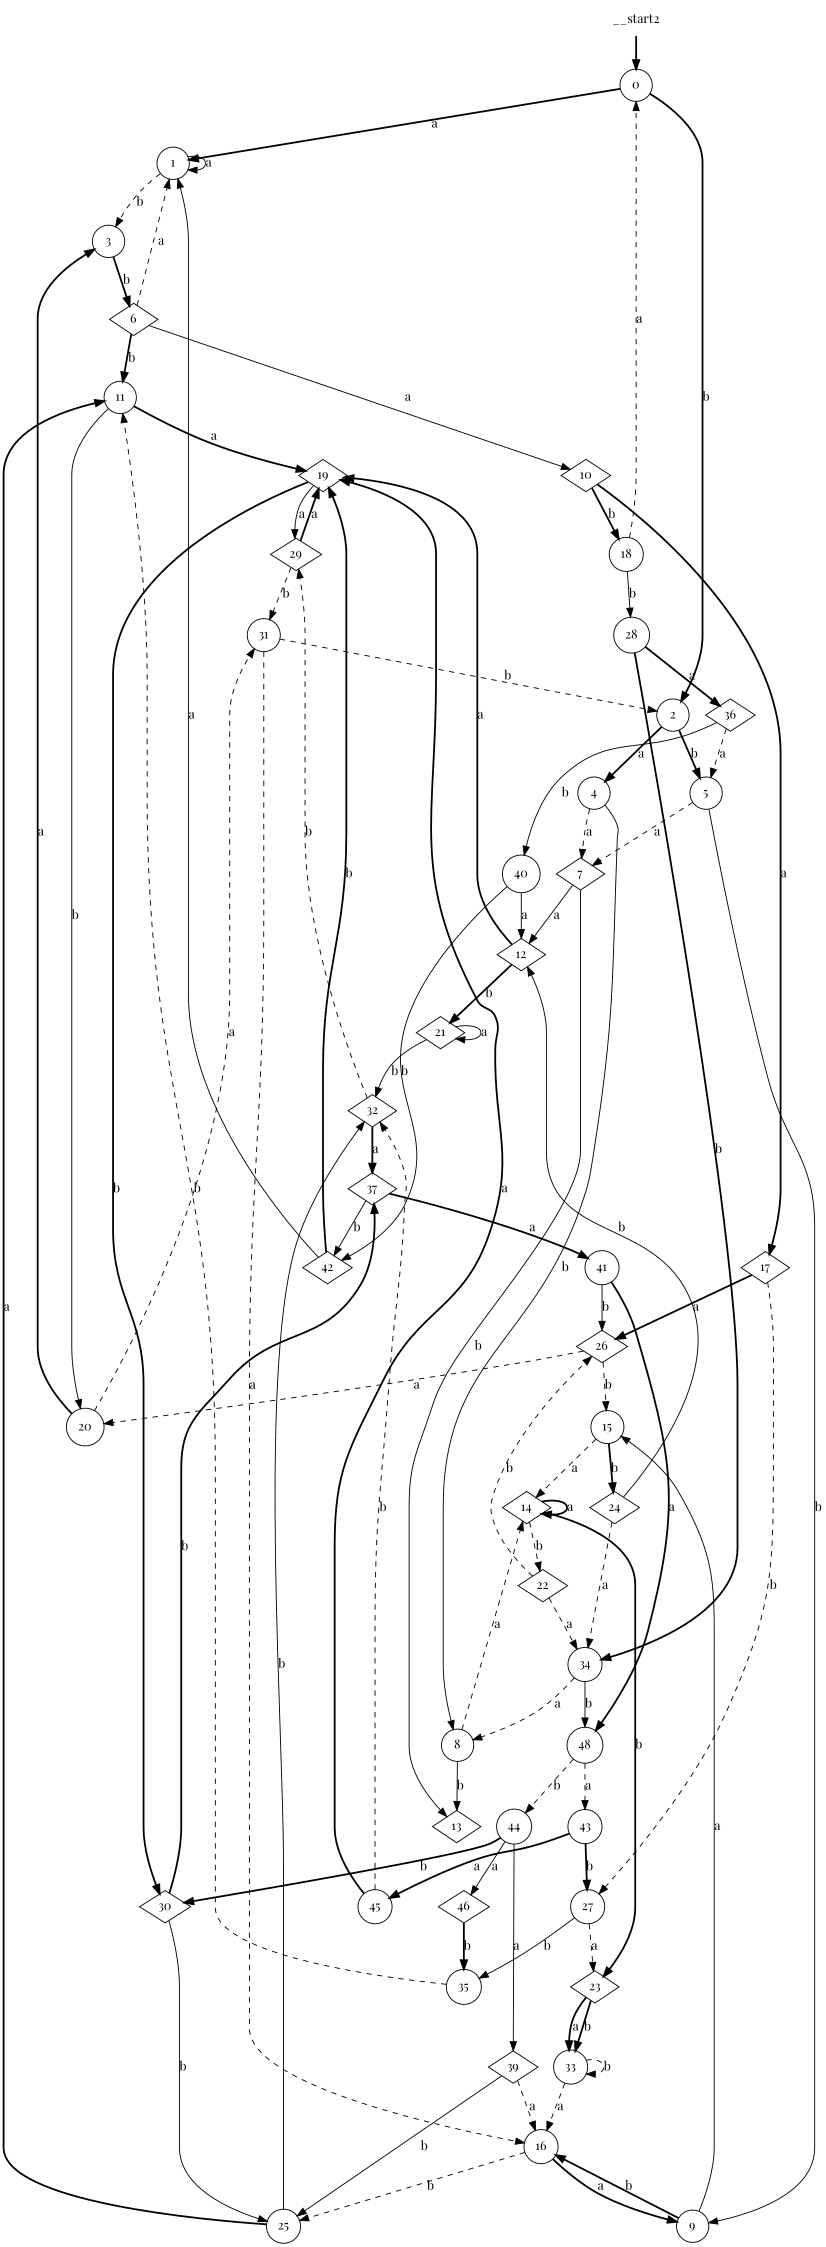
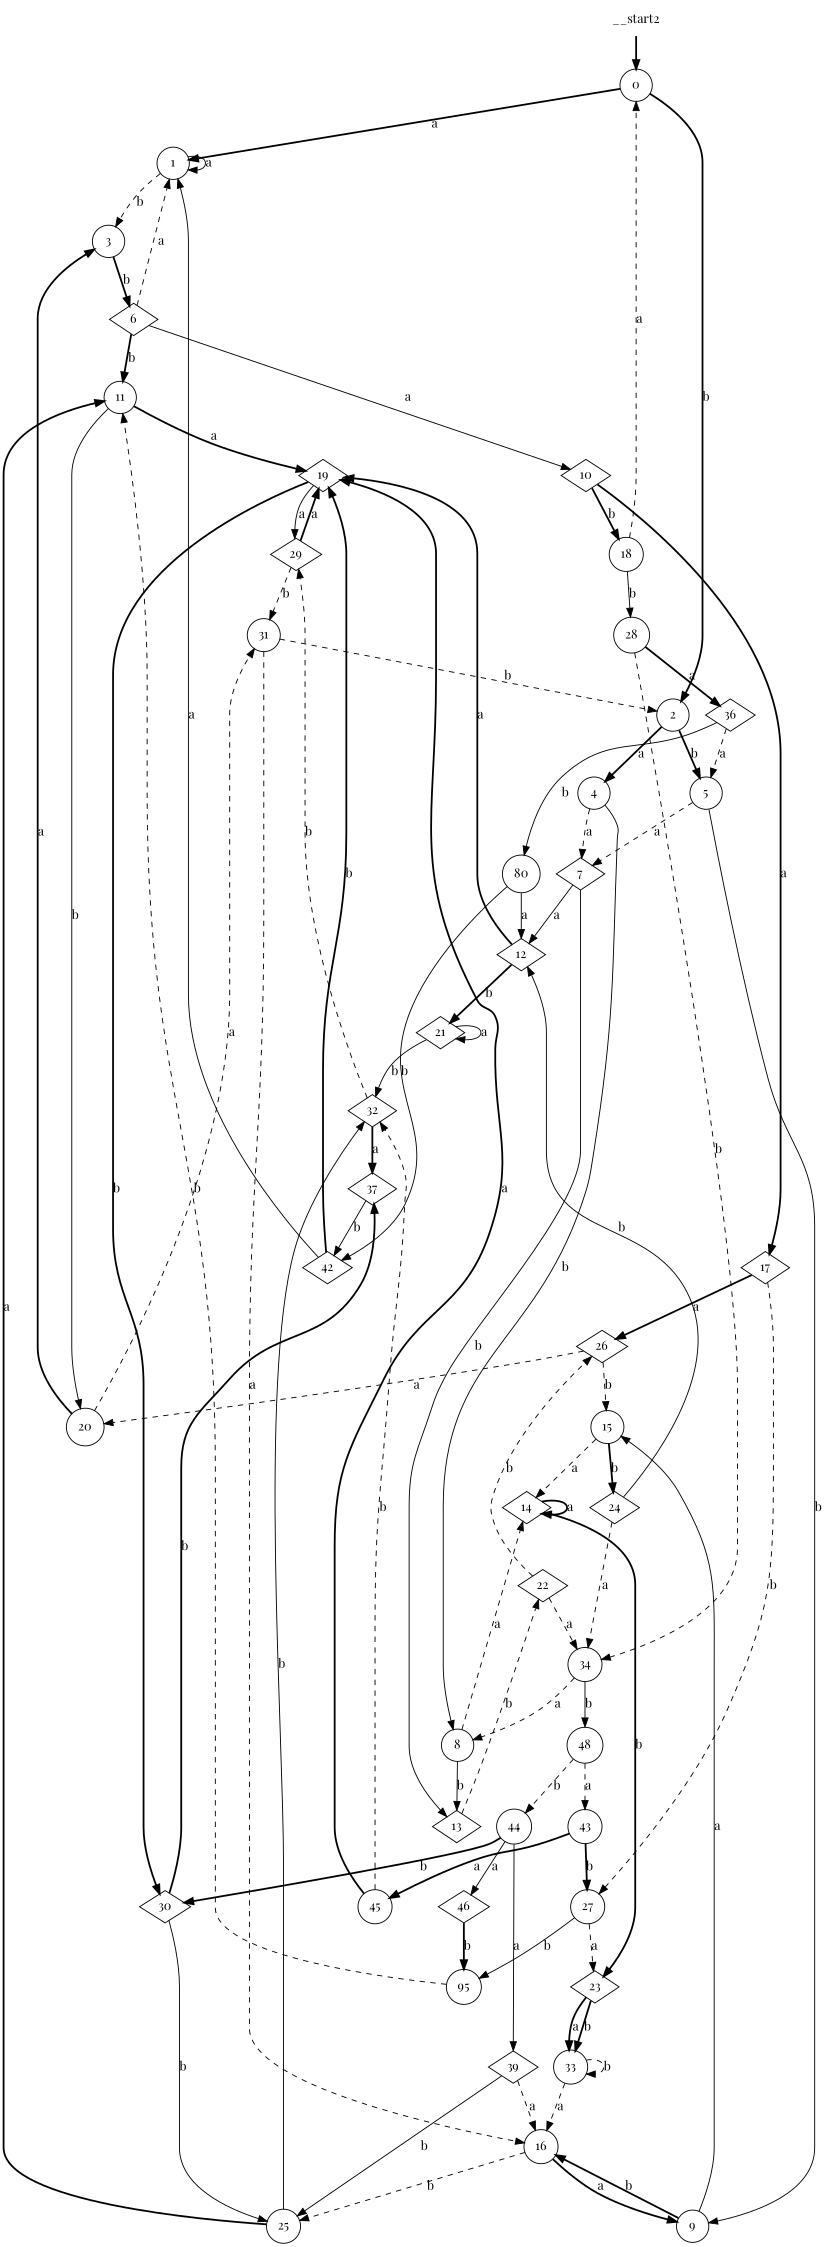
node "40": label "40" -> "80"
edge "28" -> "34": style bold -> dashed
node "41": removed
edge "14" -> "22": now "13" -> "22"
node "35": label "35" -> "95"
